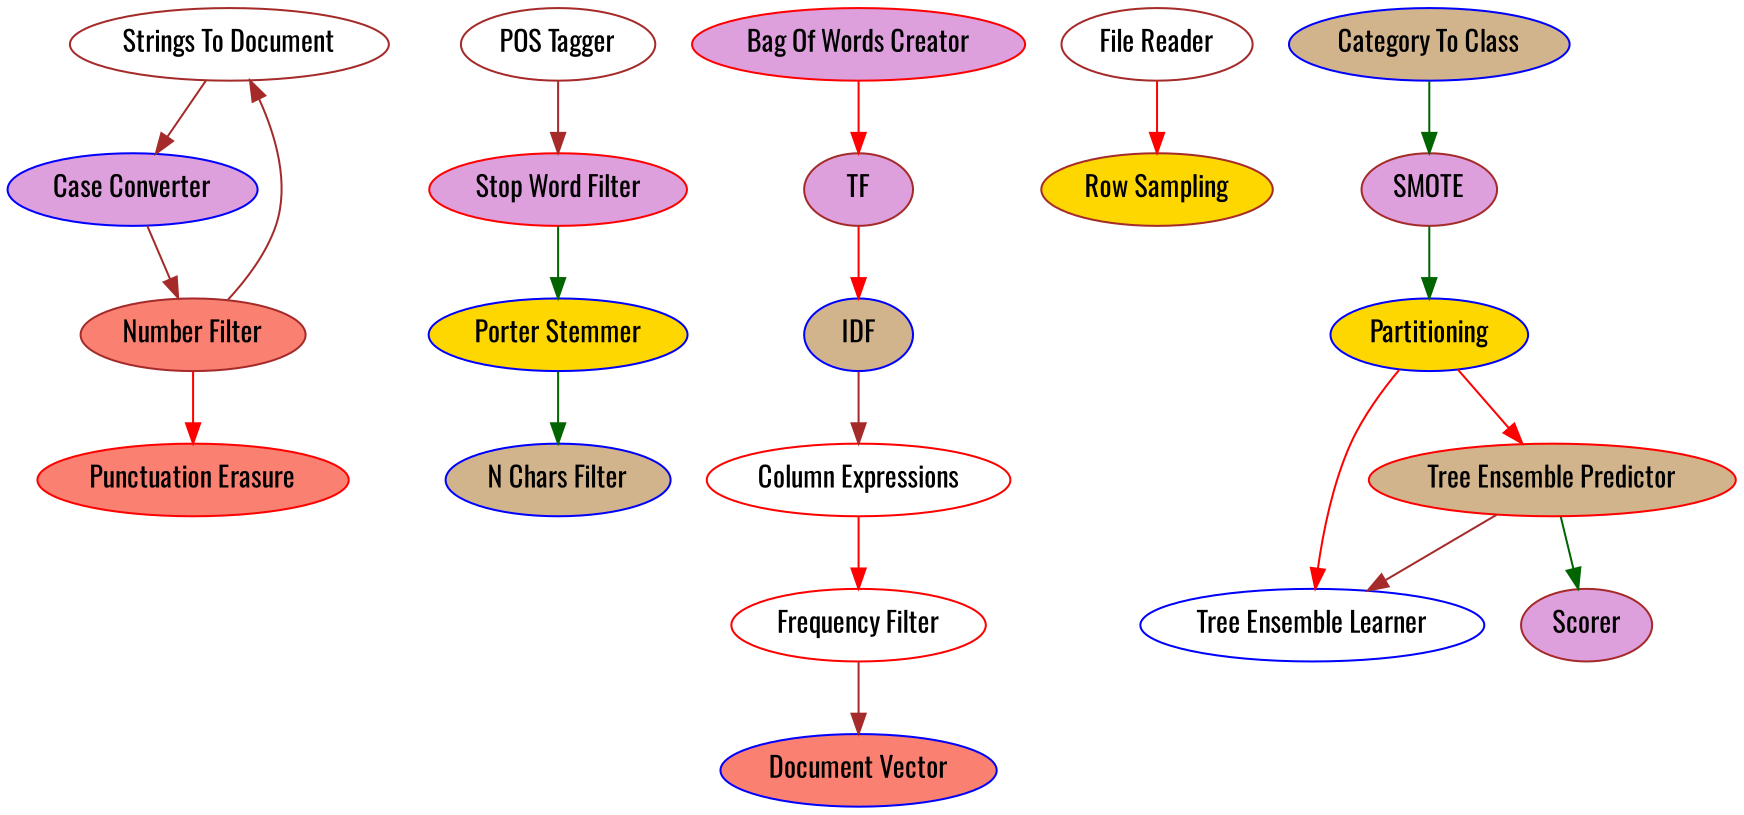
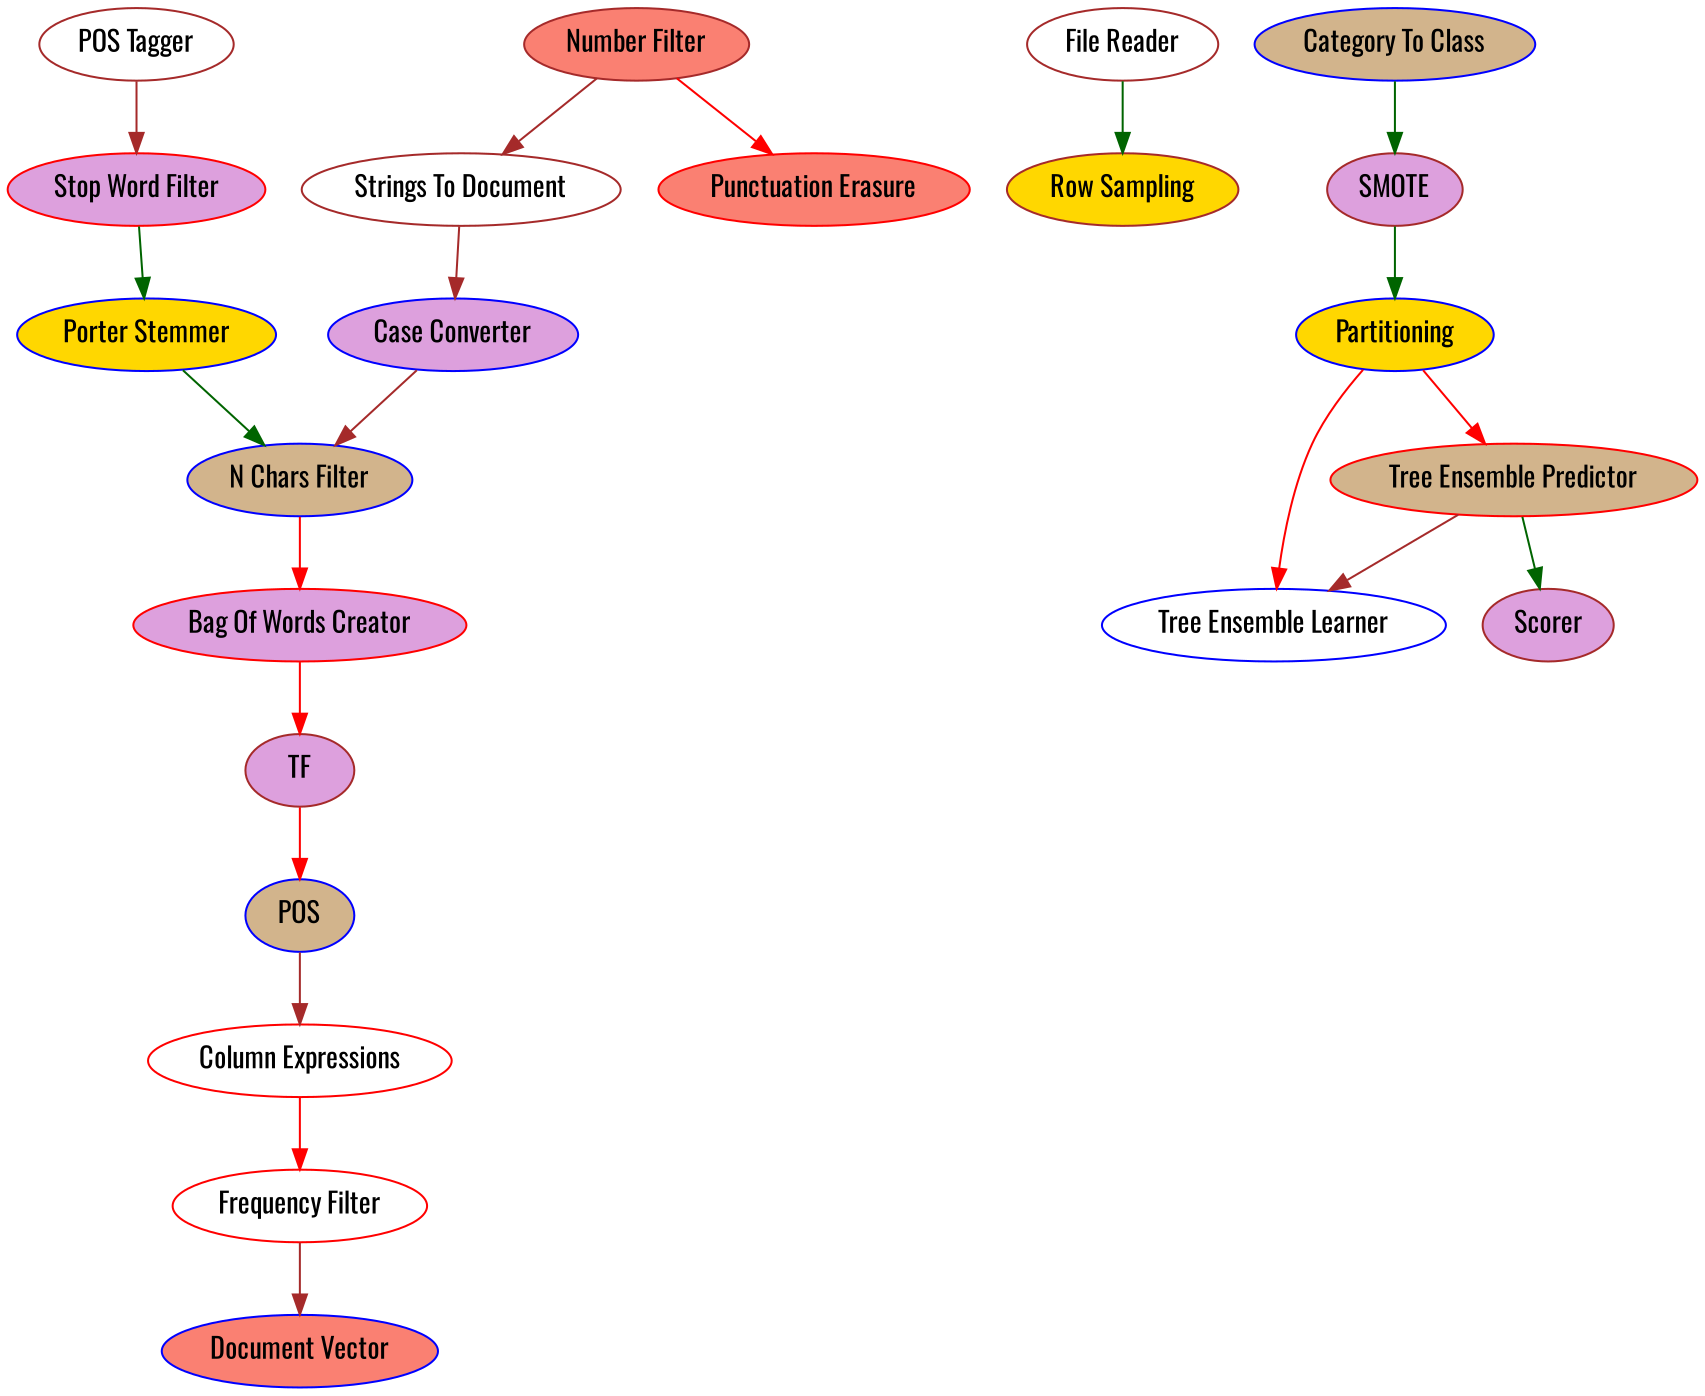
edge "File Reader" -> "Row Sampling": color red -> darkgreen
edge "Case Converter" -> "Number Filter": now "Case Converter" -> "N Chars Filter"
node "IDF": label "IDF" -> "POS"
edge "N Chars Filter" -> "Bag Of Words Creator": added
